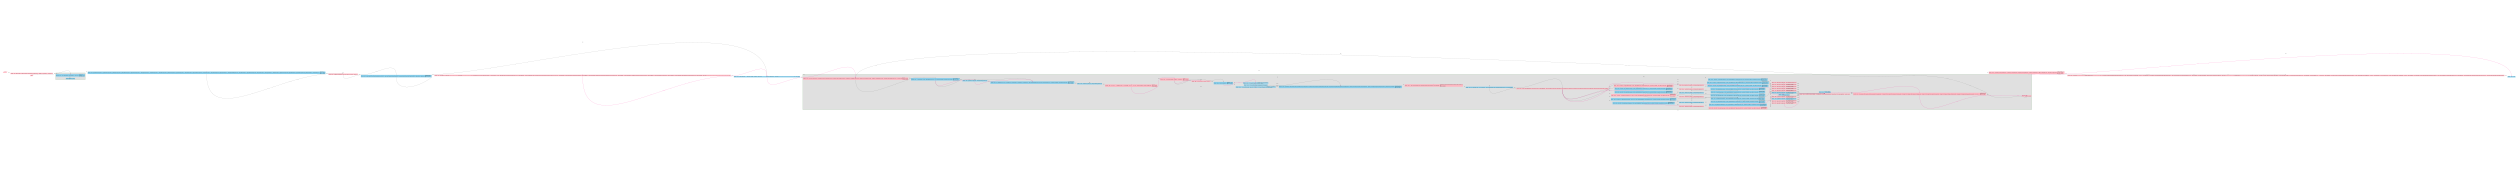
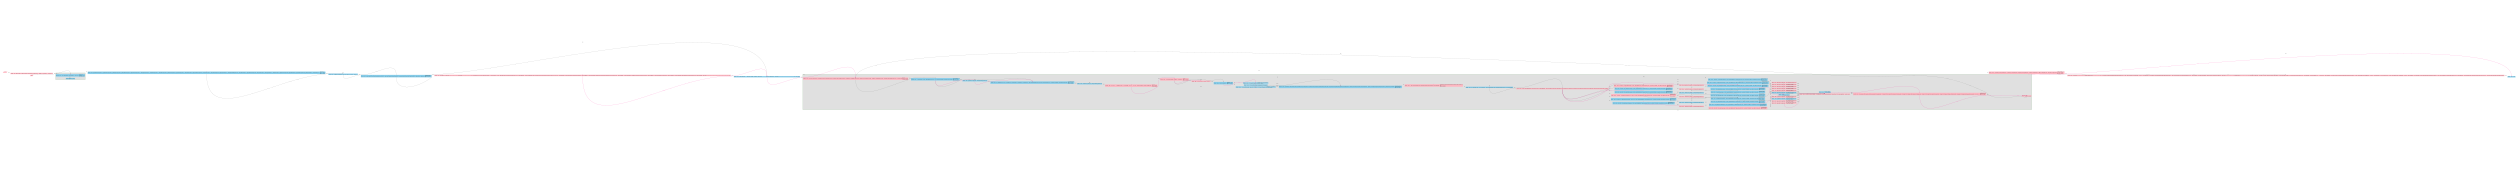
node "FREQ:184": fillcolor lightpink -> skyblue
